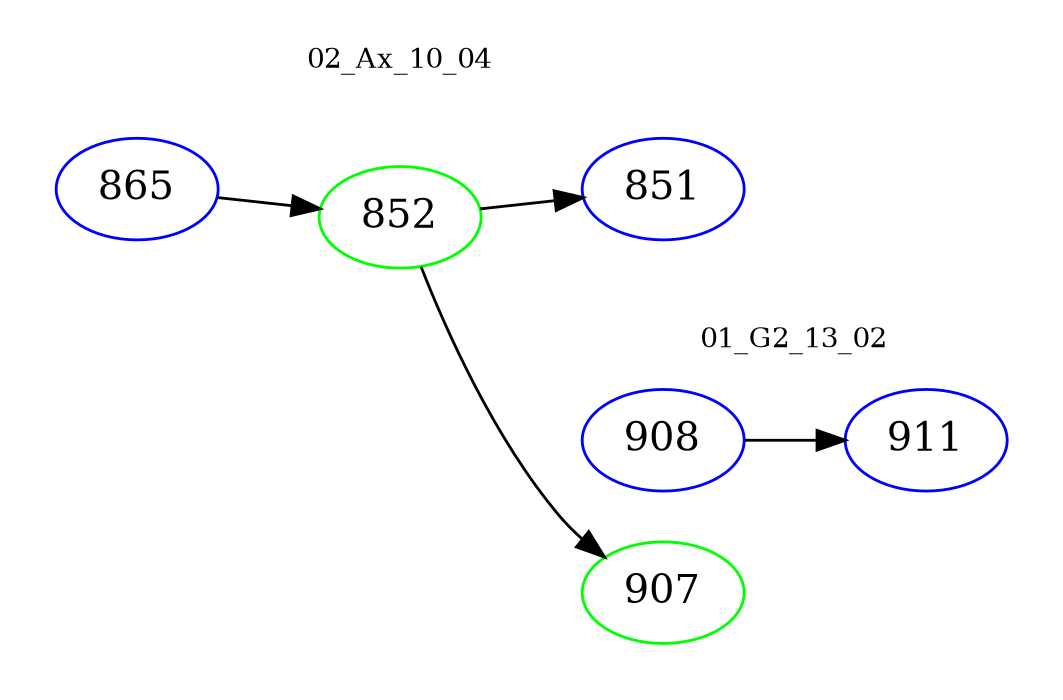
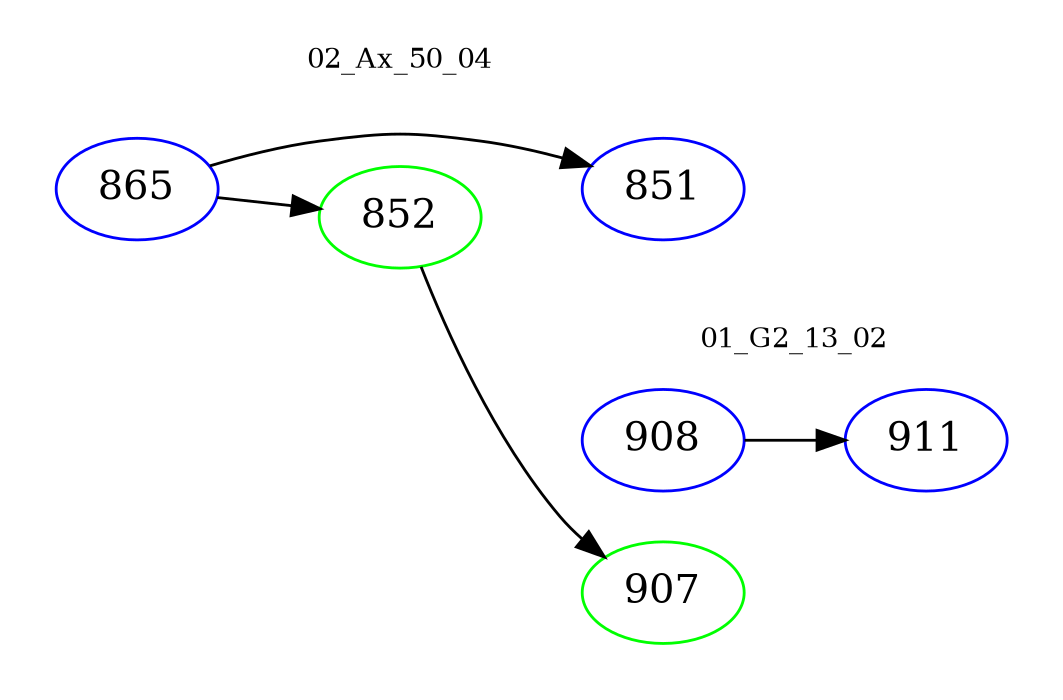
cluster "02_Ax_10_04": label "02_Ax_10_04" -> "02_Ax_50_04"
edge "852" -> "851": now "865" -> "851"
